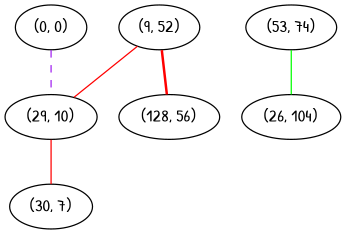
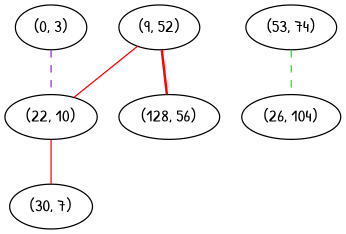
node "(0, 0)": label "(0, 0)" -> "(0, 3)"
edge "(53, 74)" -- "(26, 104)": style solid -> dashed
node "(29, 10)": label "(29, 10)" -> "(22, 10)"
